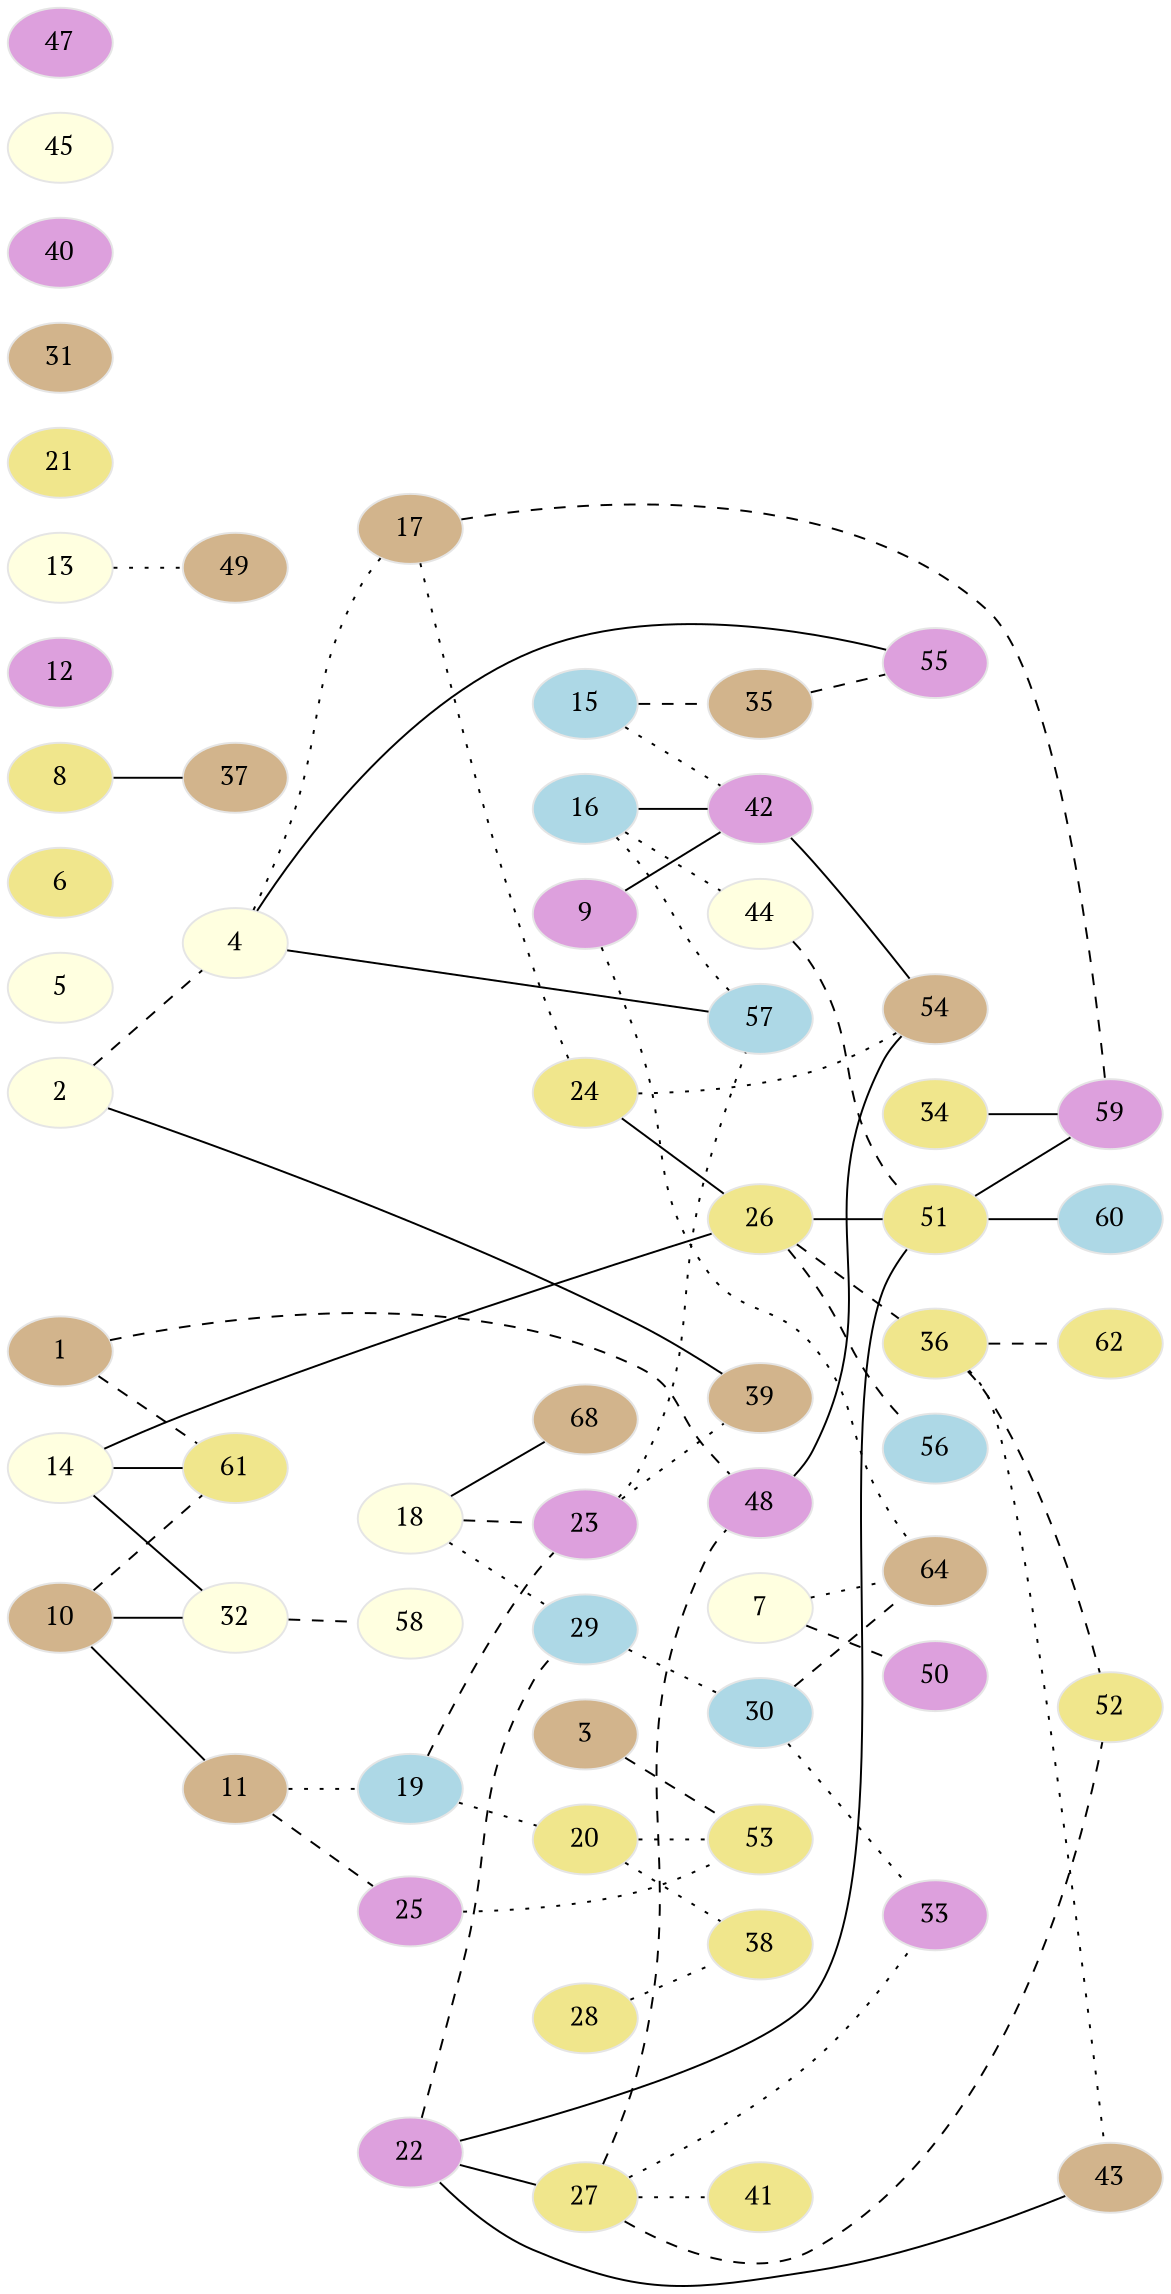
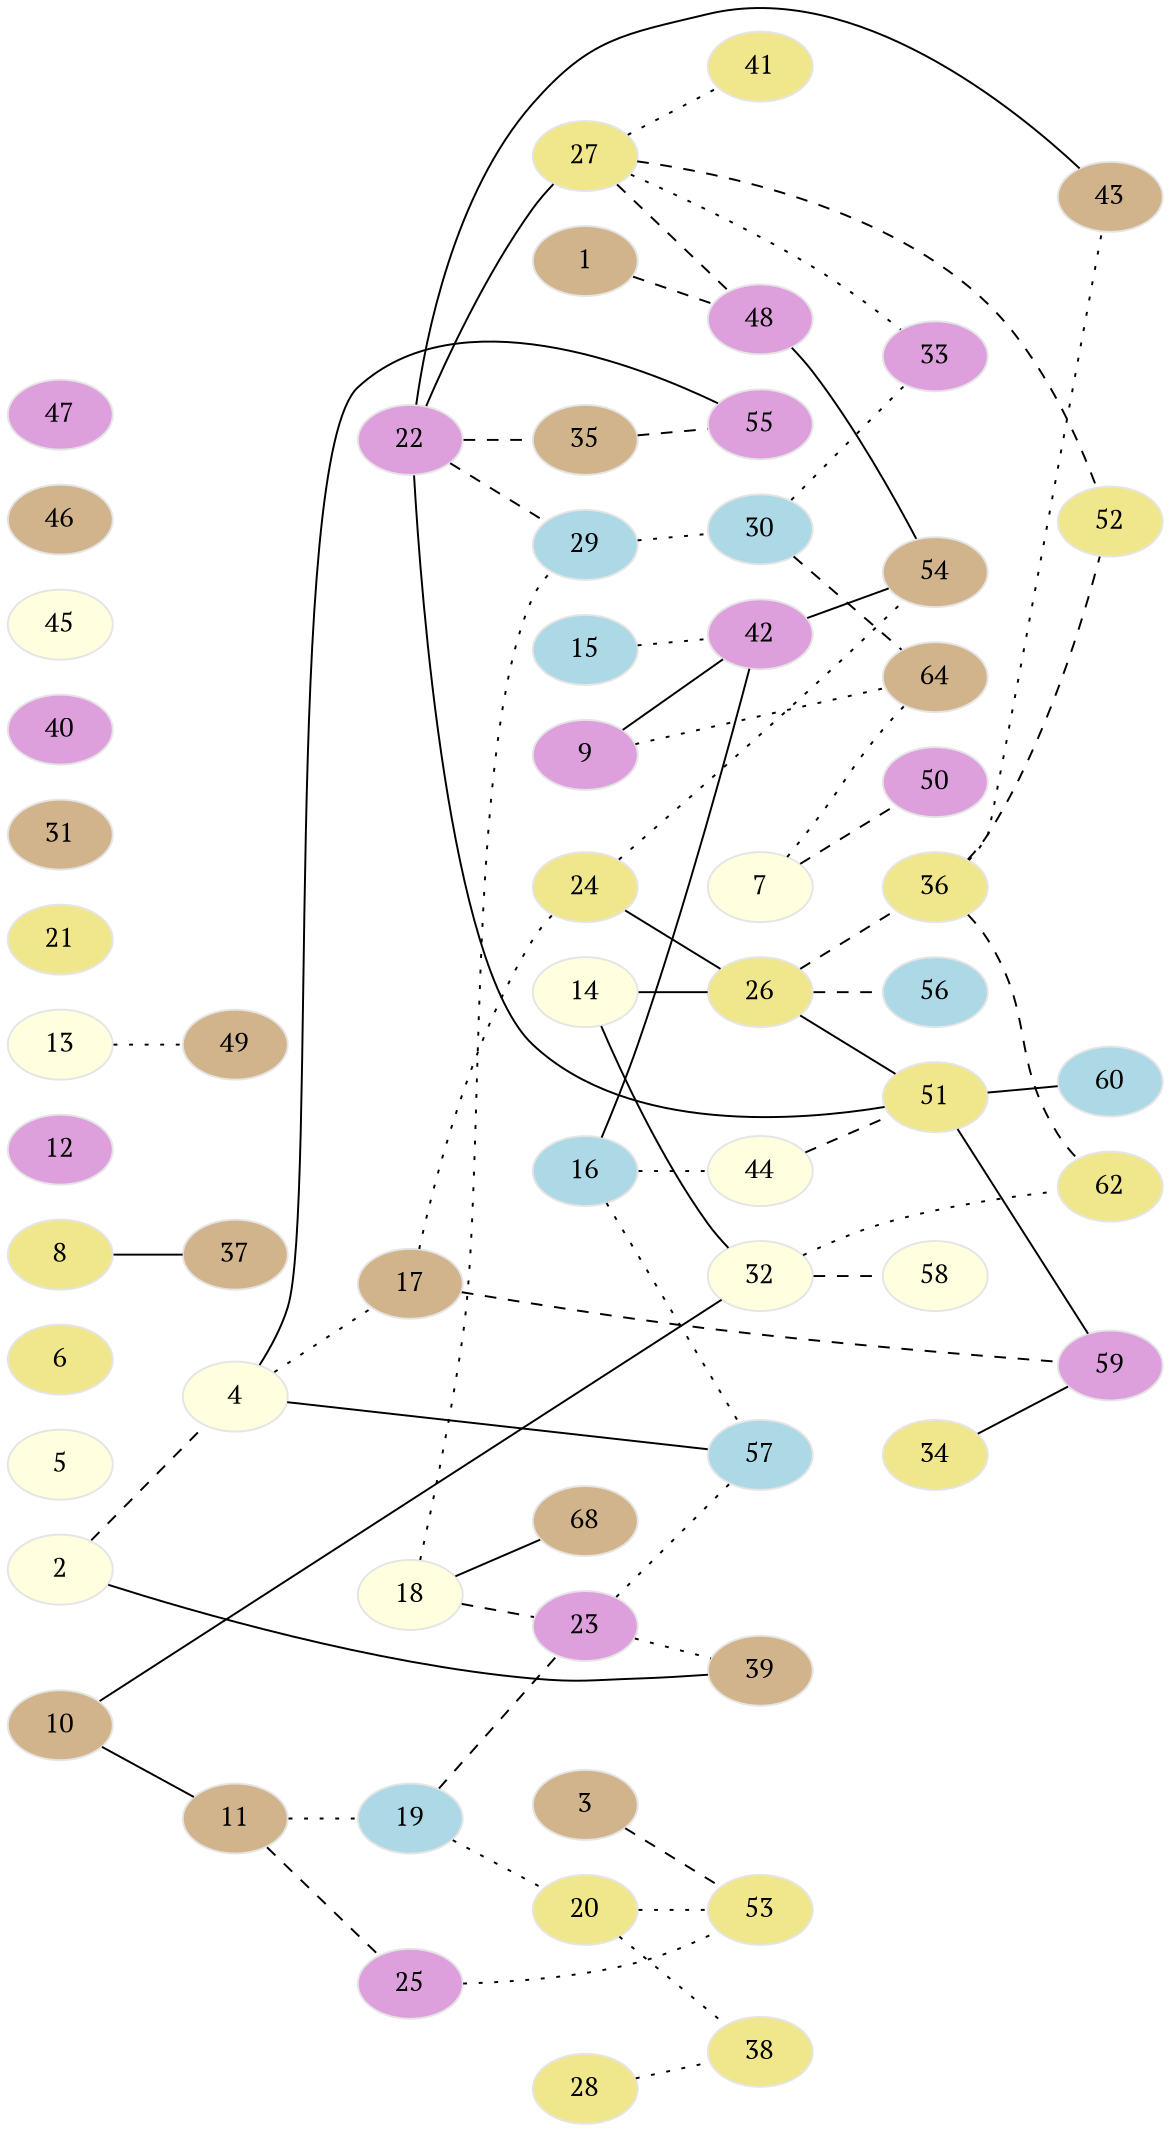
node "46": added
edge "15" -- "35": now "22" -- "35"
edge "62" -- "32": added
node "61": removed
